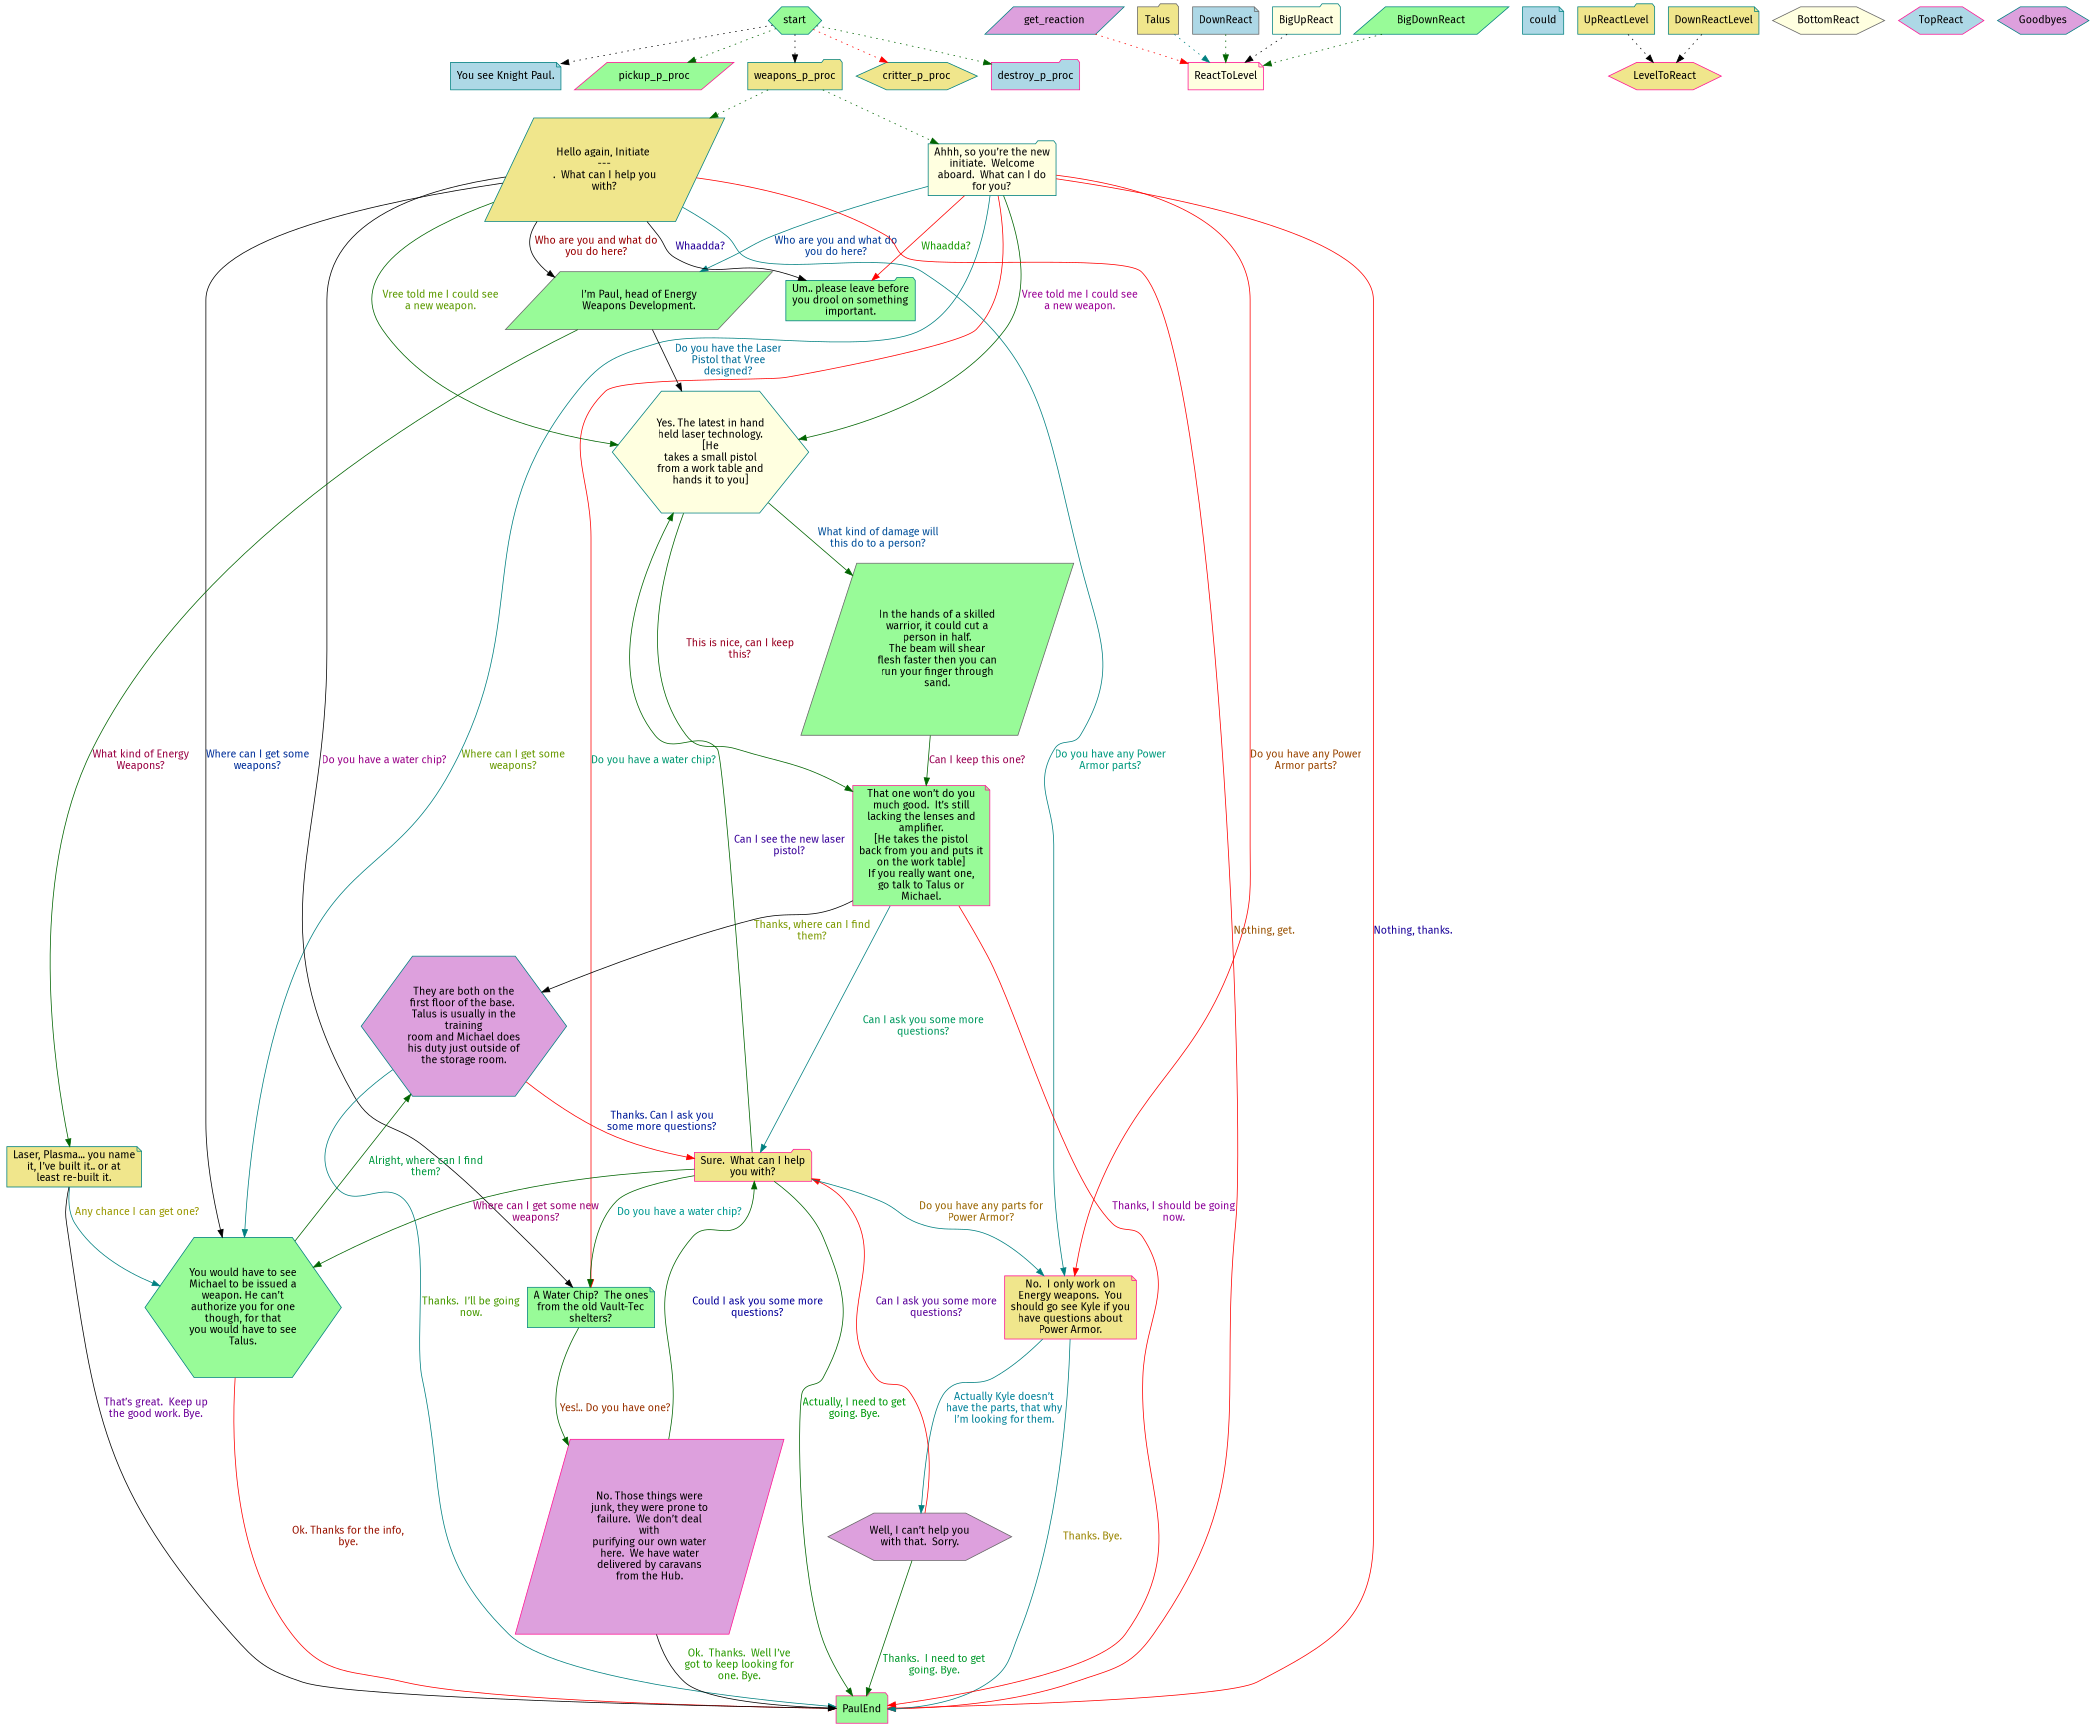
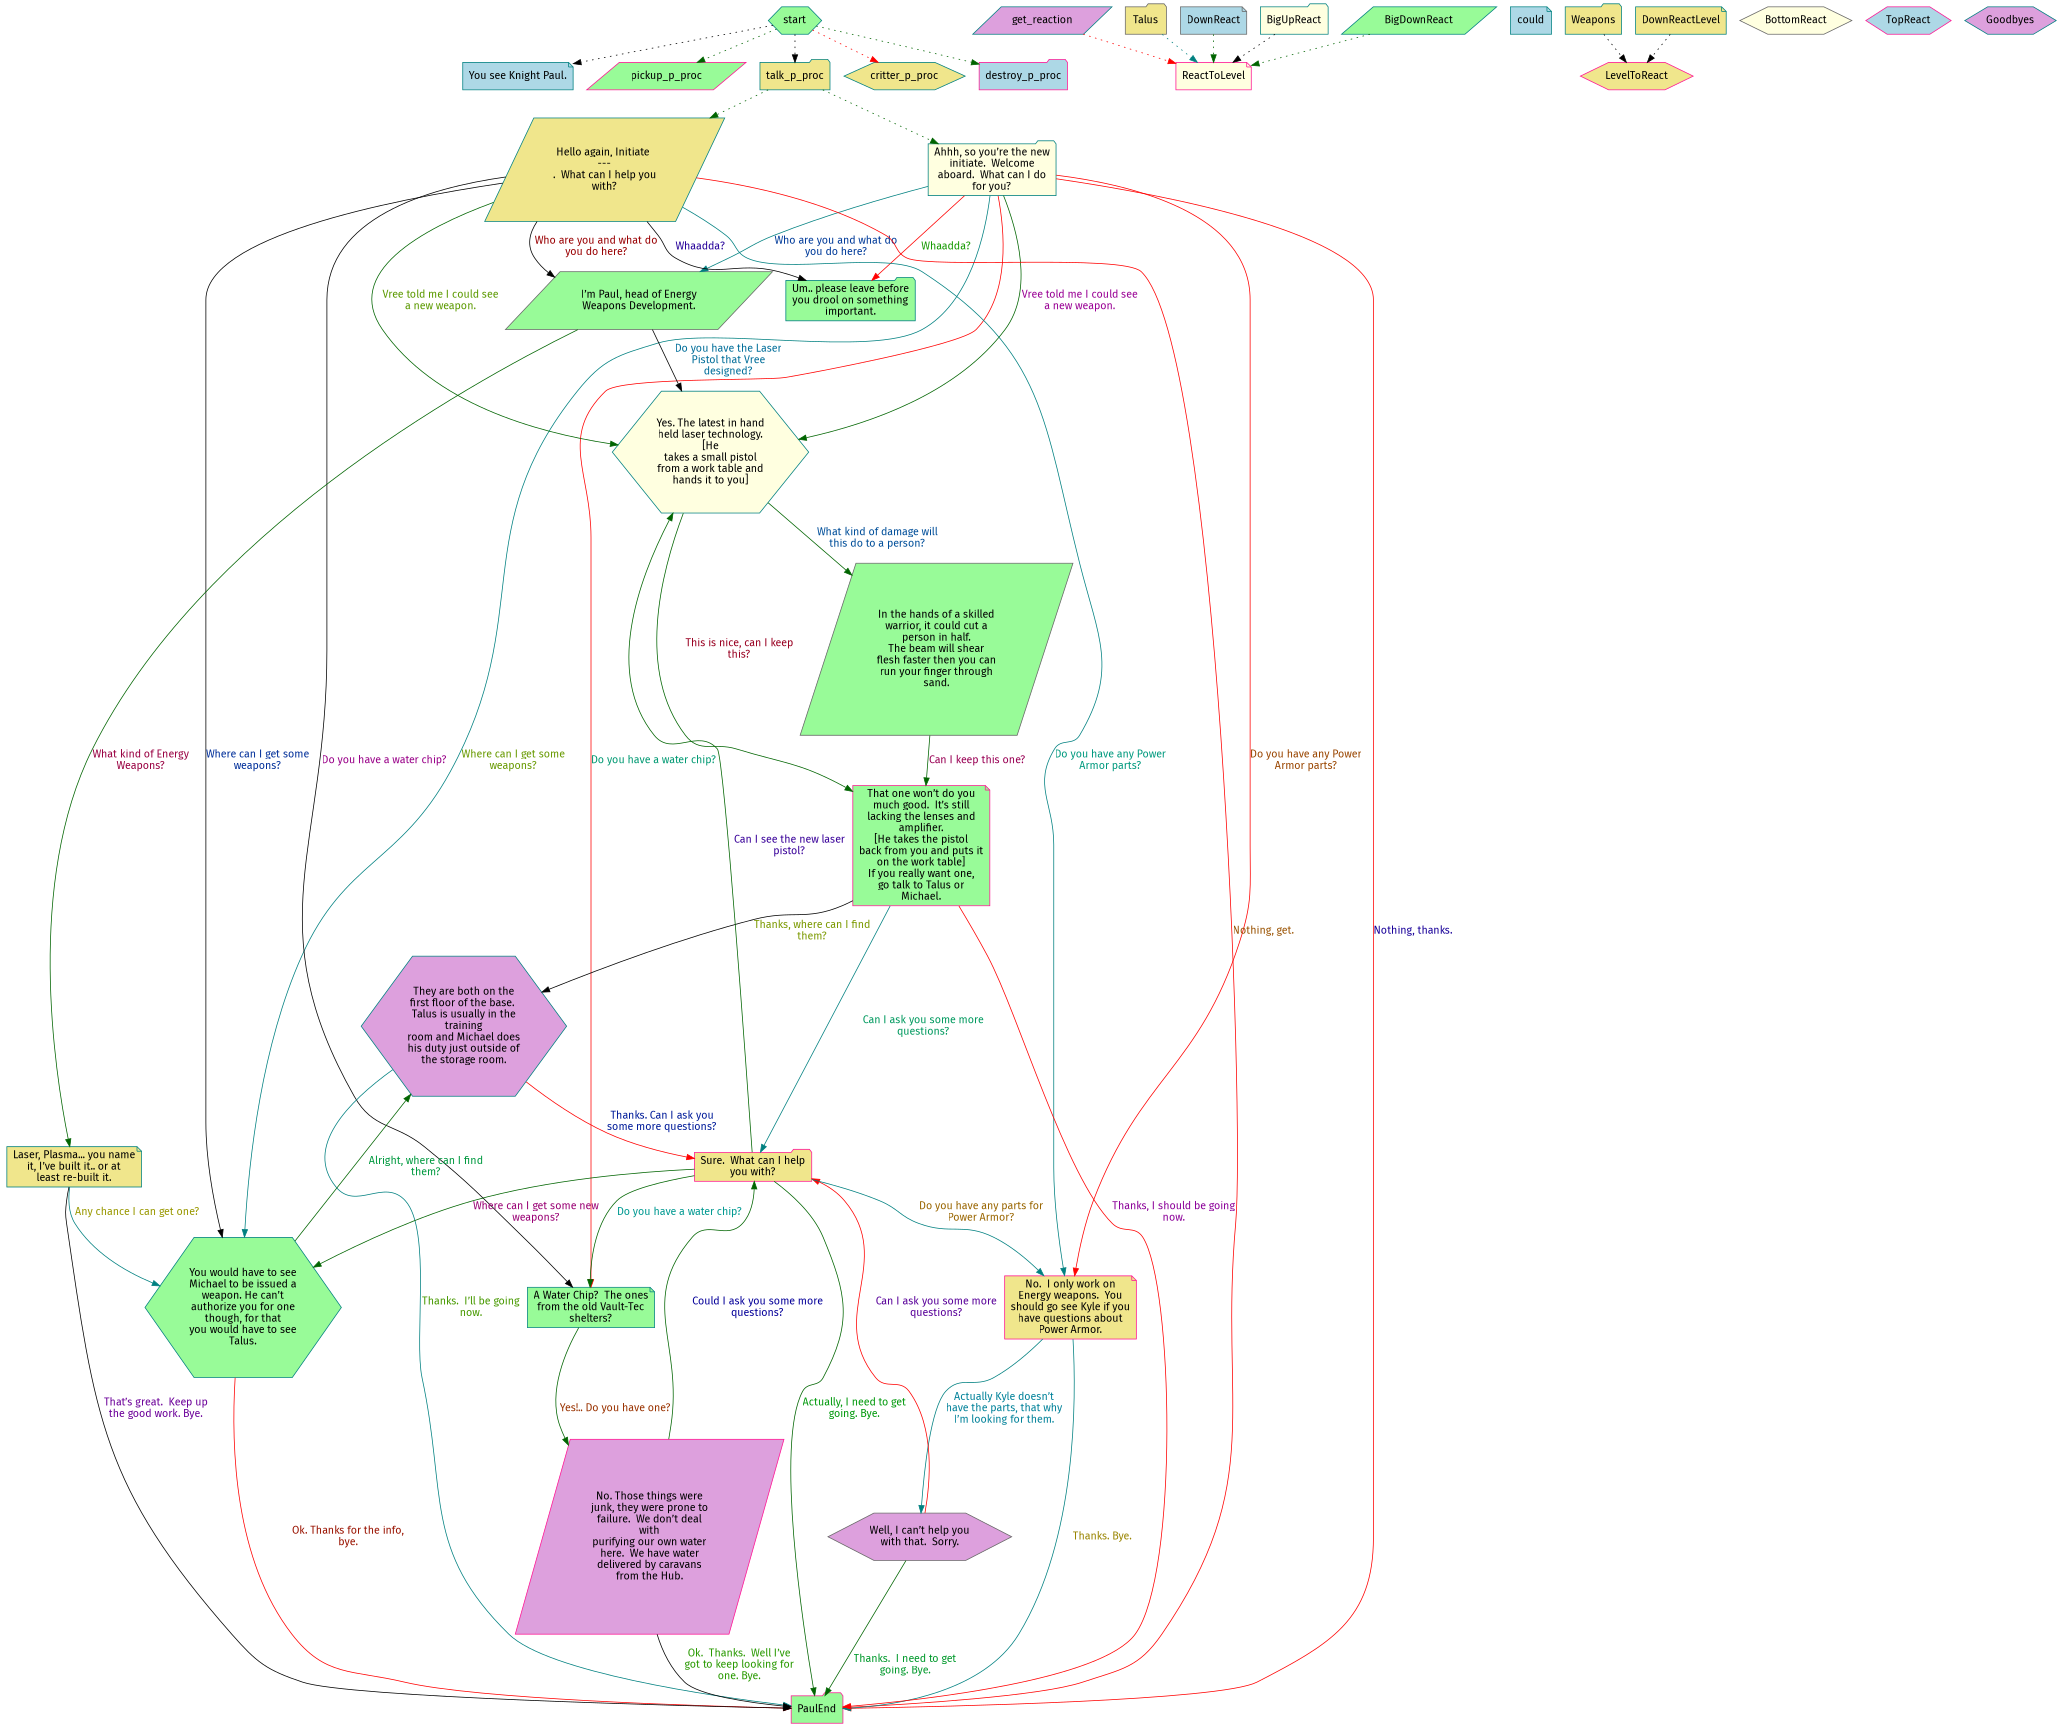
node "UpReactLevel": label "UpReactLevel" -> "Weapons"
node "weapons_p_proc": label "weapons_p_proc" -> "talk_p_proc"
